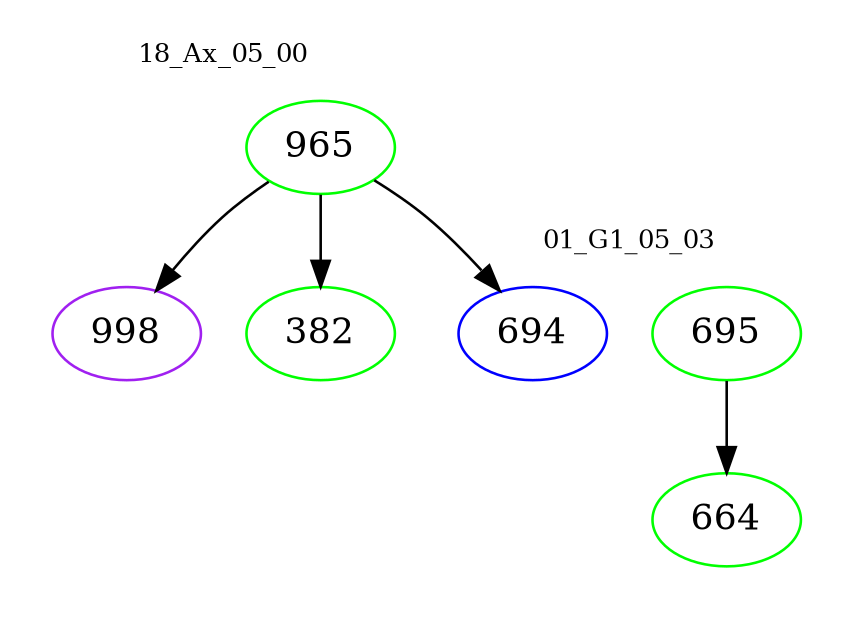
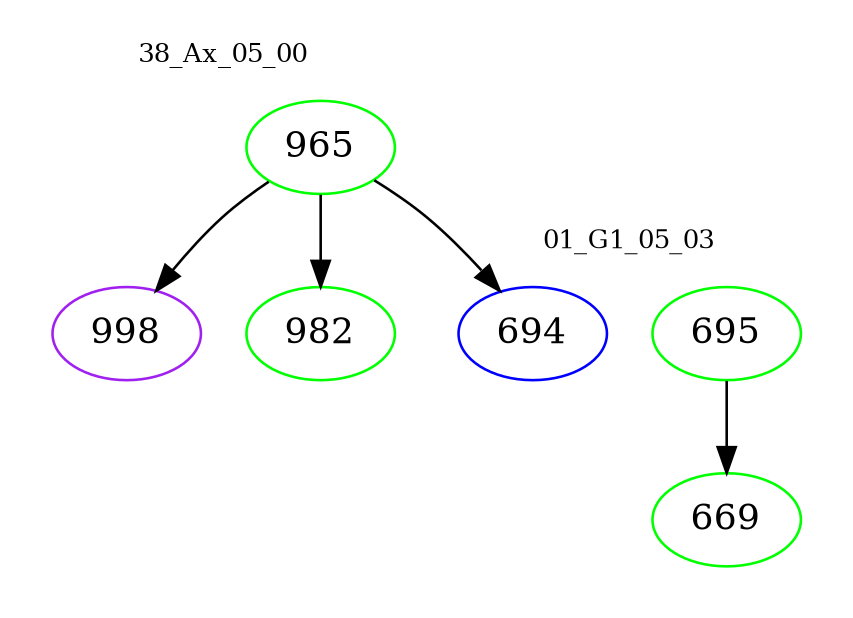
cluster "18_Ax_05_00": label "18_Ax_05_00" -> "38_Ax_05_00"
node "382": label "382" -> "982"
node "664": label "664" -> "669"
